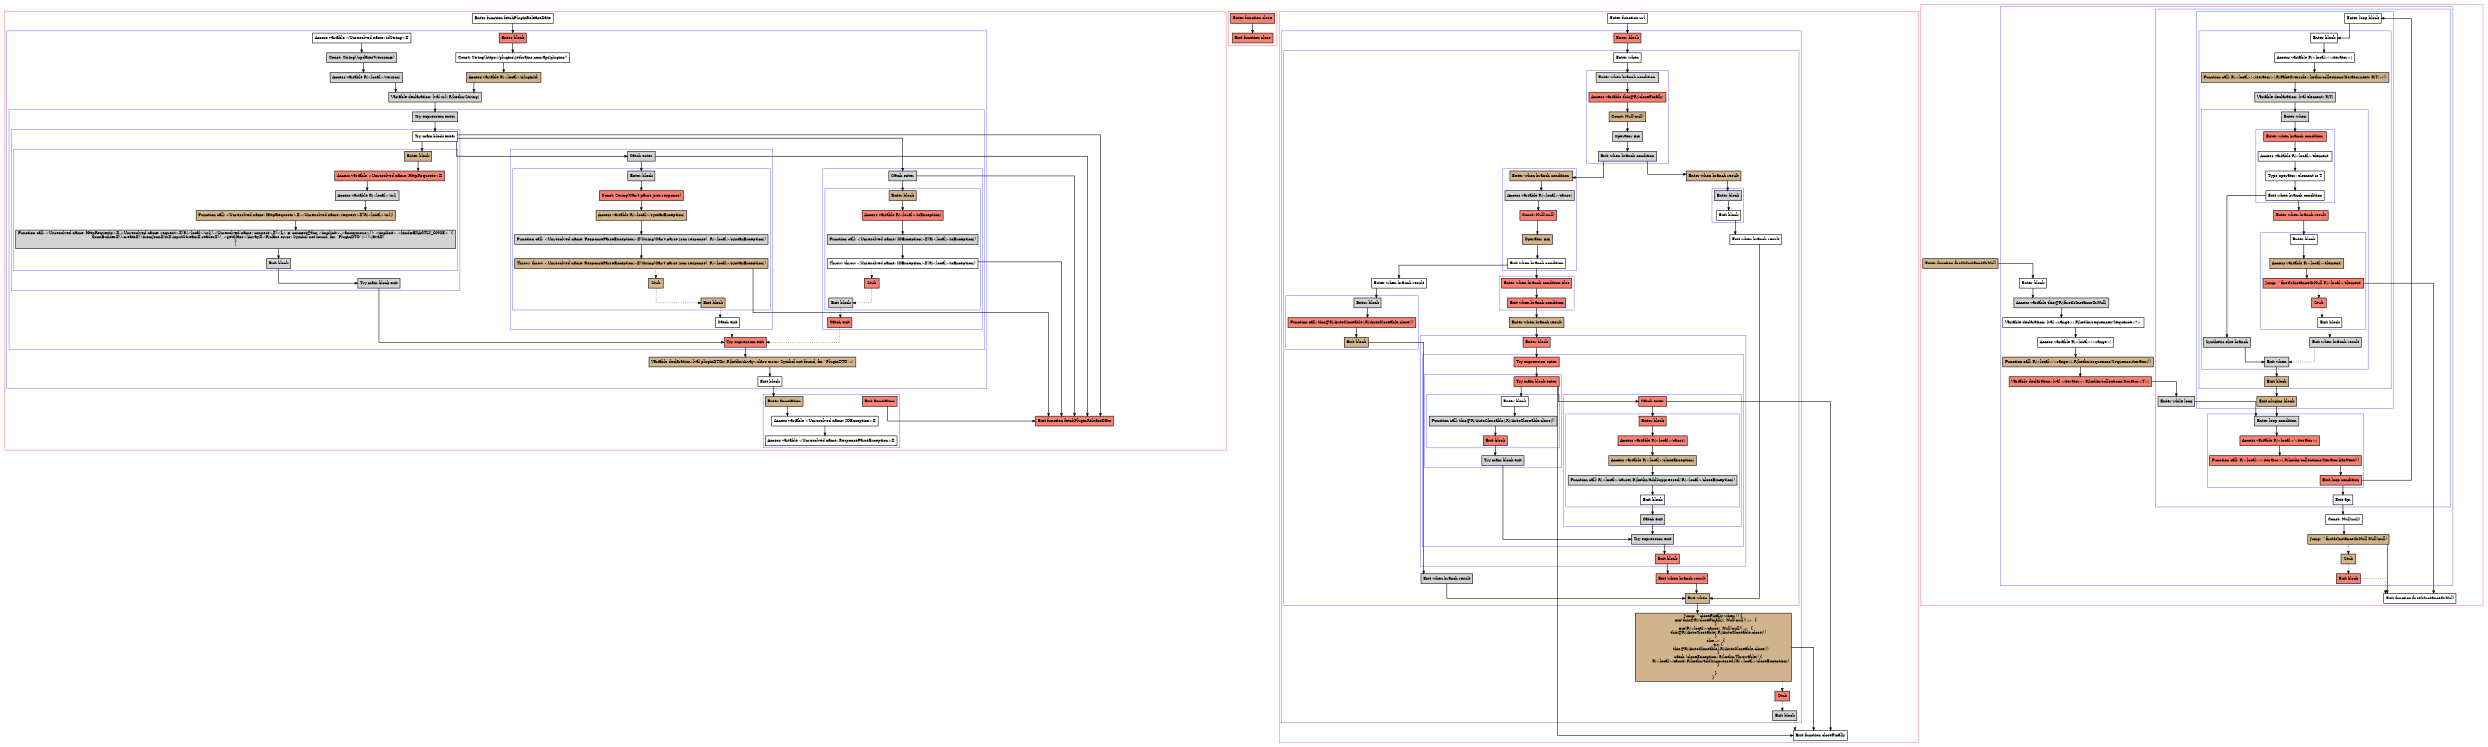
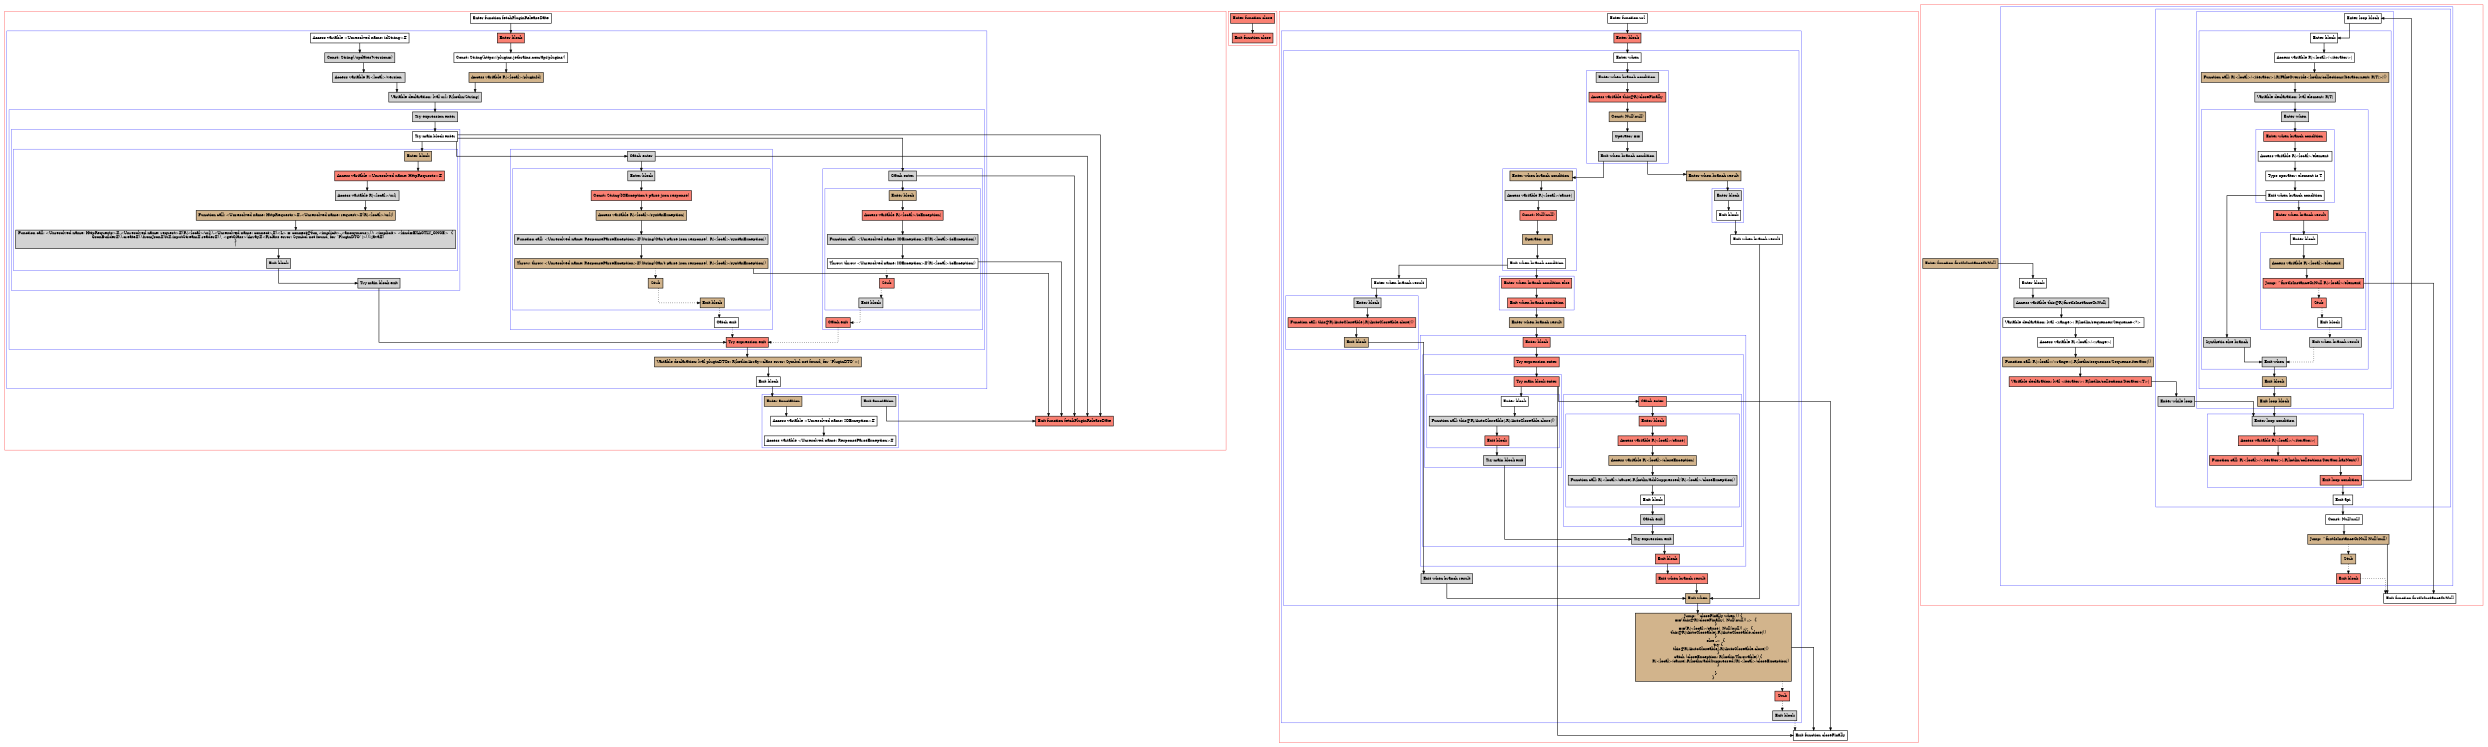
node "Const: String(Can't parse json response)": label "Const: String(Can't parse json response)" -> "Const: String(IOException't parse json response)"
node "Exit annotation": fillcolor salmon -> lightgrey
node "Exit plugins block": label "Exit plugins block" -> "Exit loop block"
